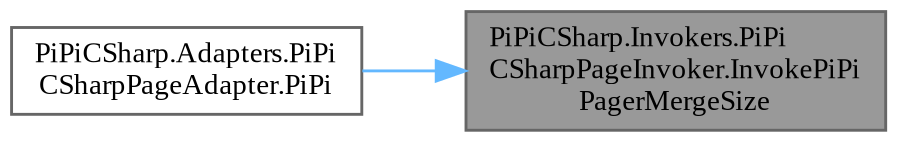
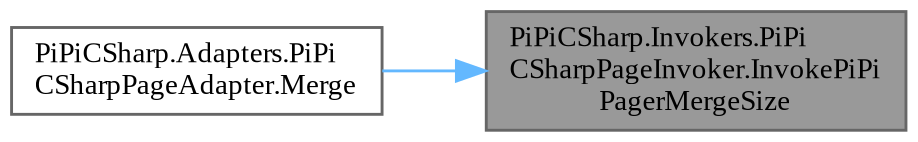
node "PiPiCSharp.Adapters.PiPi CSharpPageAdapter.PiPi": label "PiPiCSharp.Adapters.PiPi CSharpPageAdapter.PiPi" -> "PiPiCSharp.Adapters.PiPi CSharpPageAdapter.Merge"
